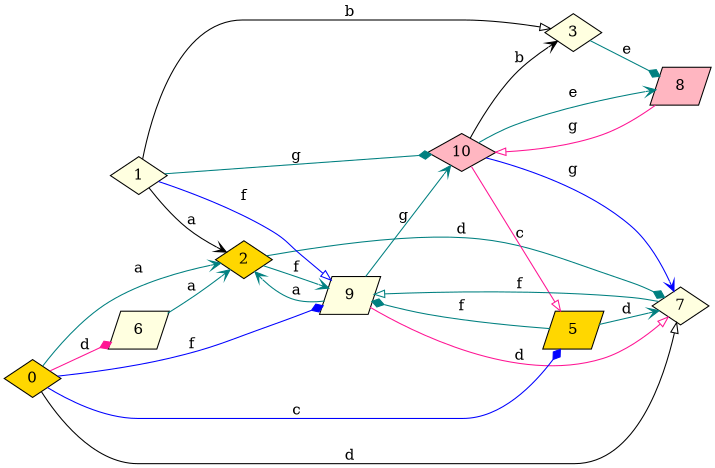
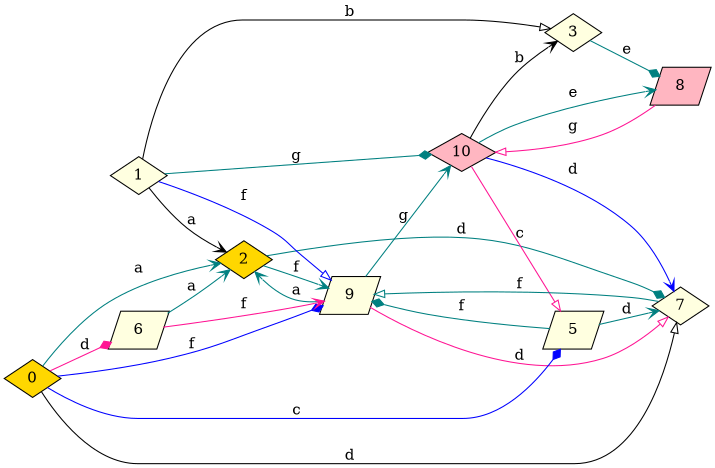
edge "10" -> "7": label "g" -> "d"
edge "6" -> "9": added, label "f"
node "5": fillcolor gold -> lightyellow
